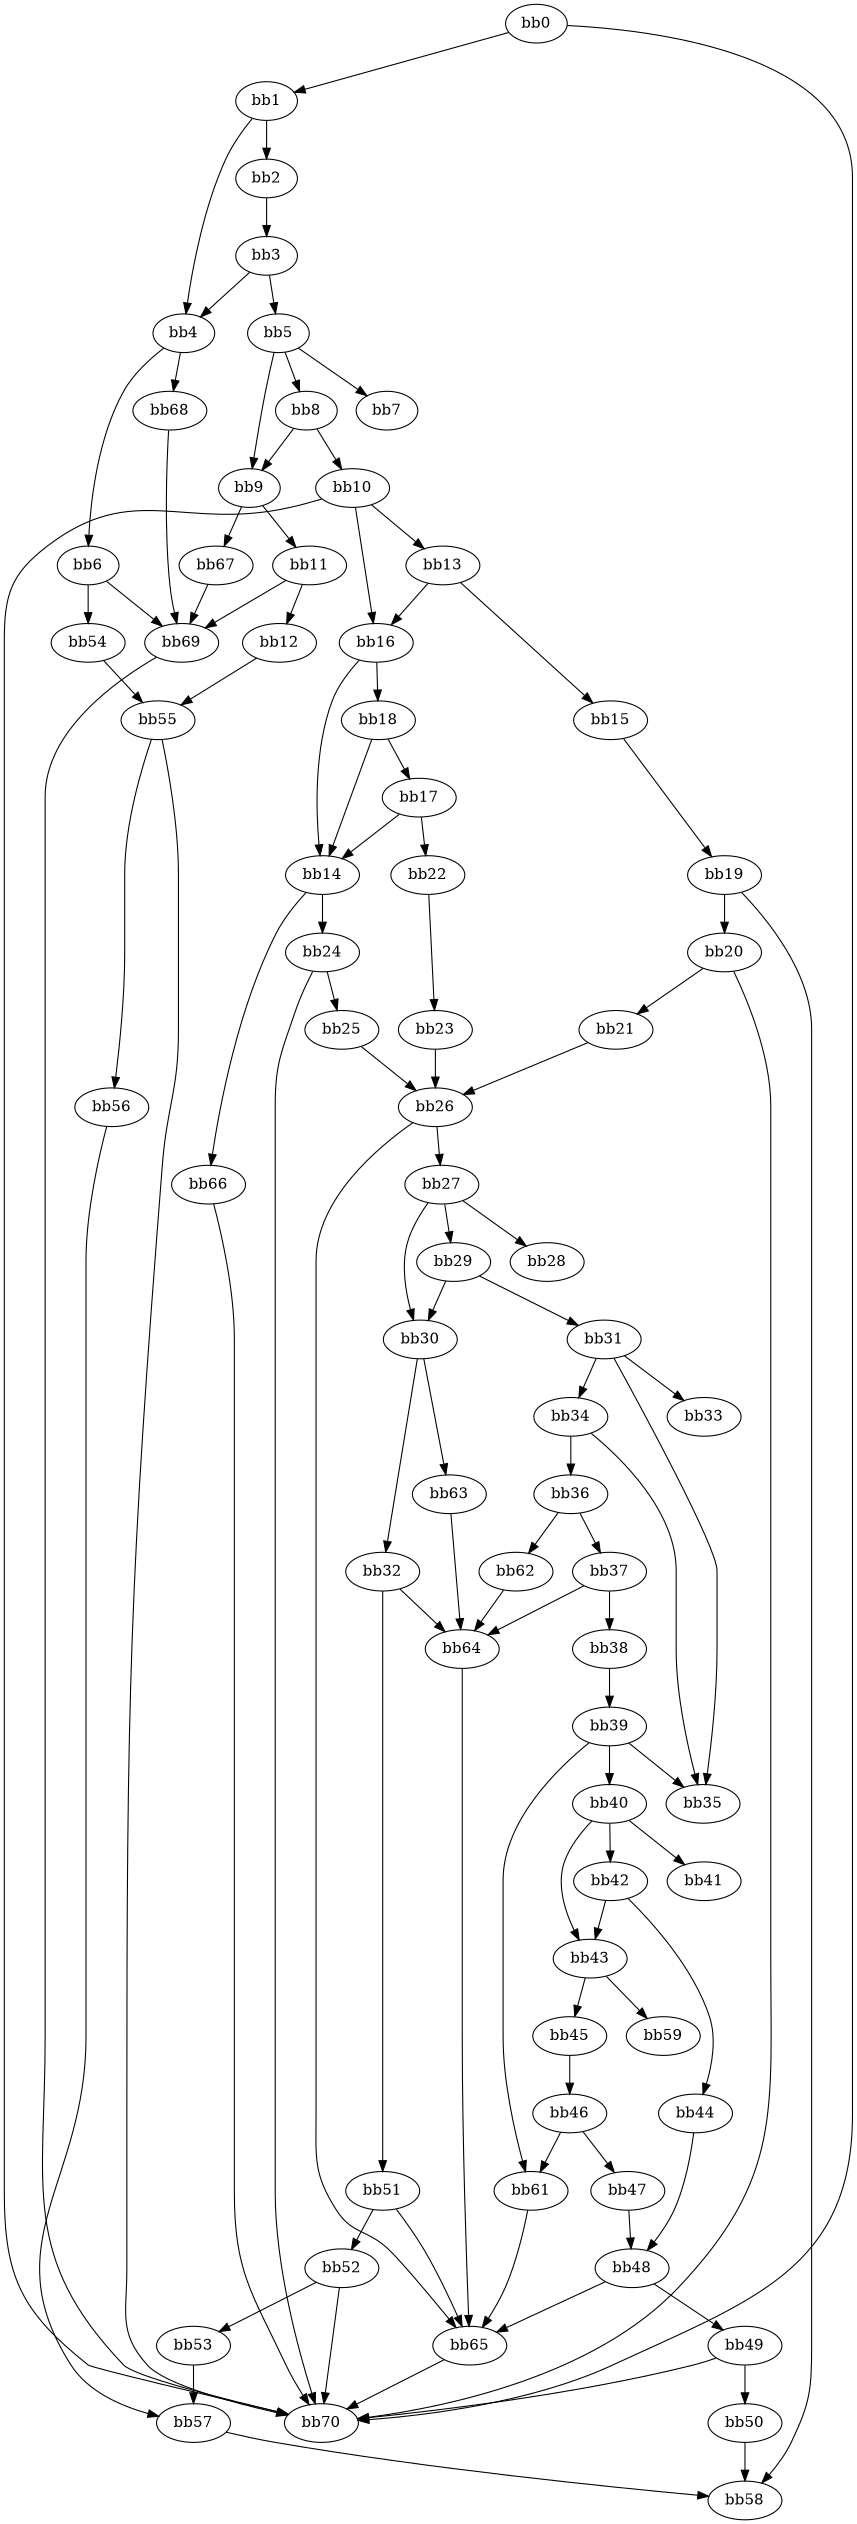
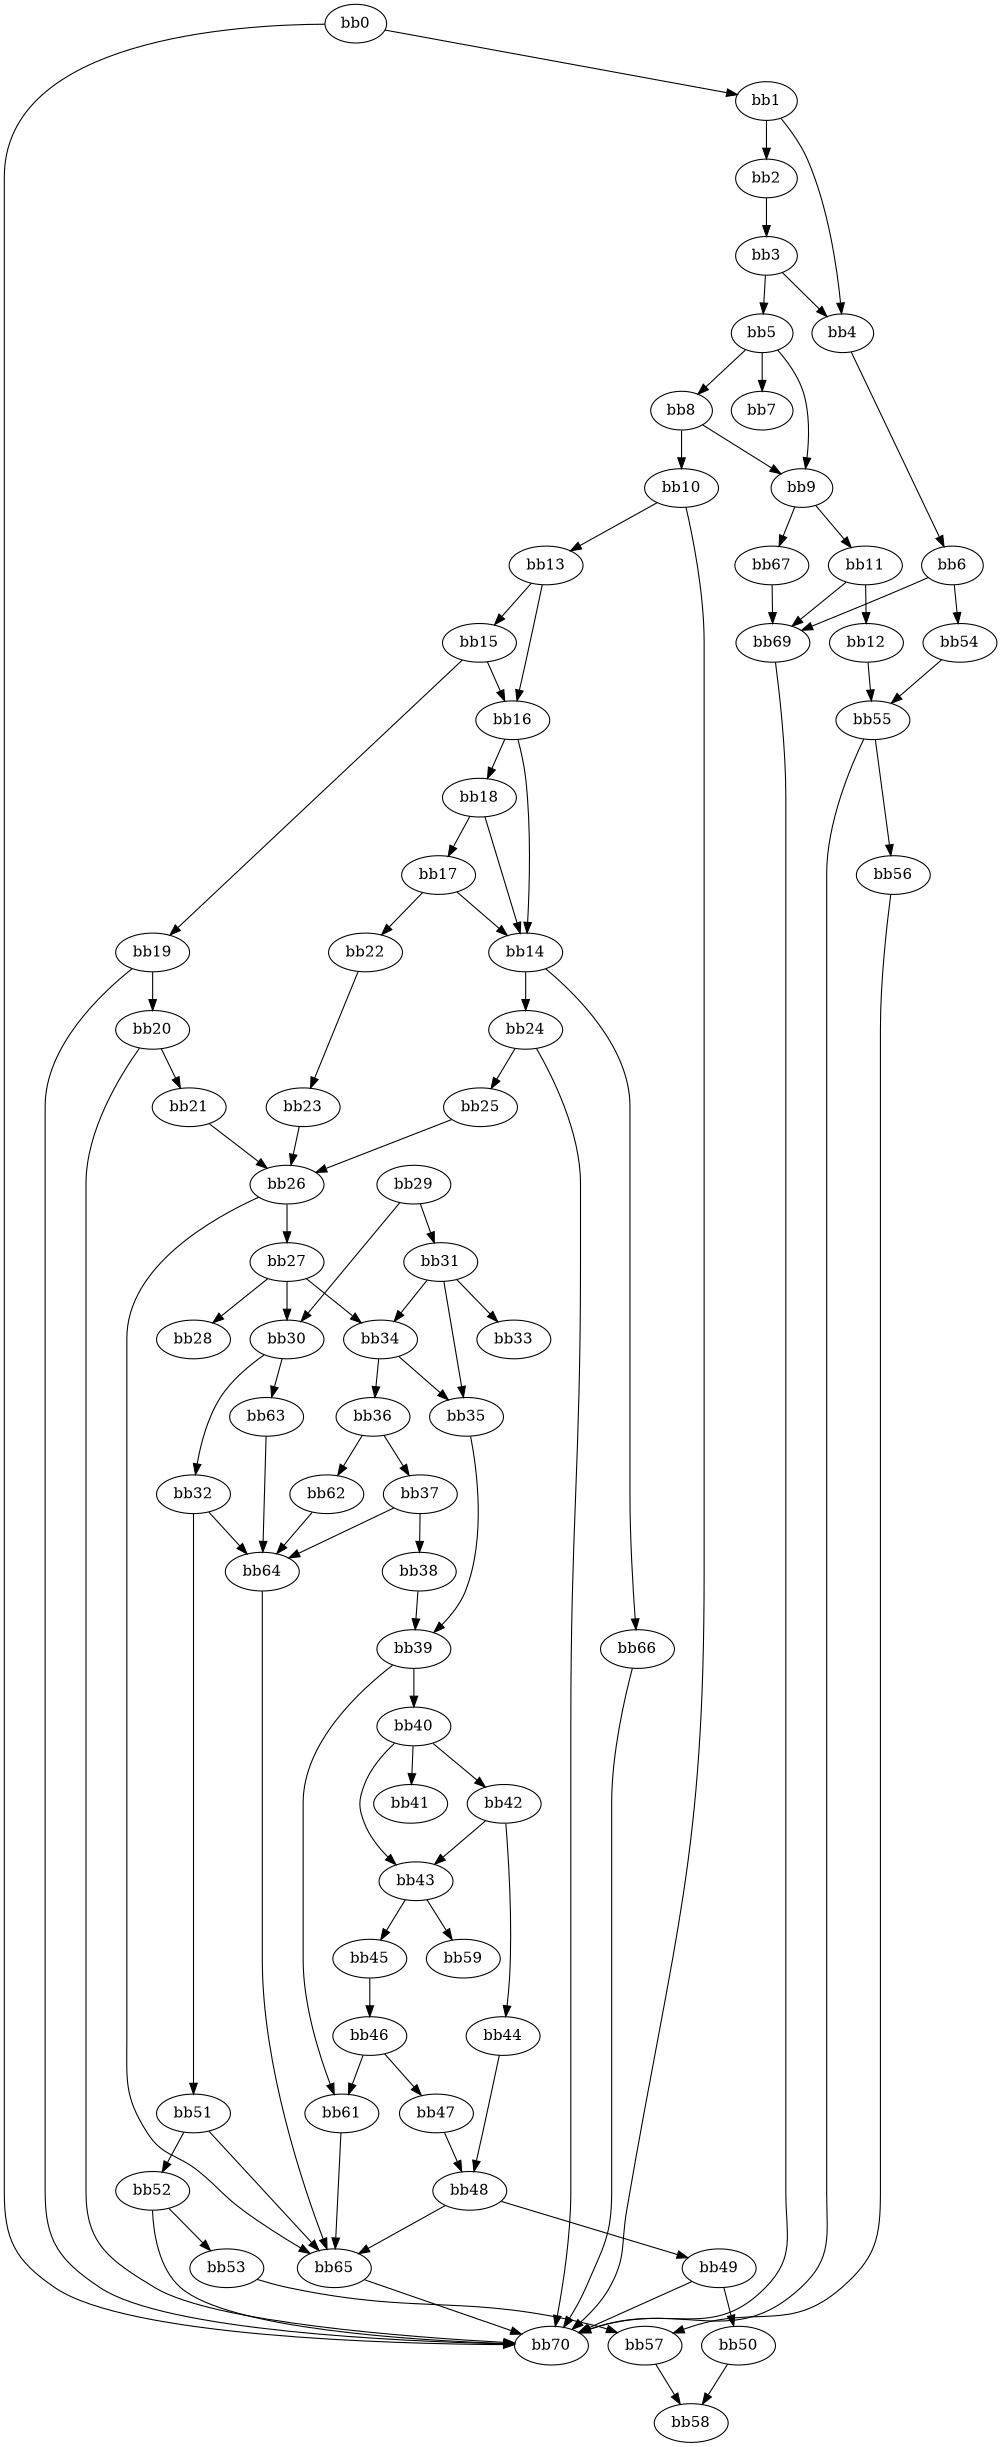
node "bb68": removed
edge "bb10" -> "bb16": now "bb15" -> "bb16"
edge "bb27" -> "bb29": now "bb27" -> "bb34"
edge "bb19" -> "bb58": now "bb19" -> "bb70"
edge "bb39" -> "bb35": reversed
